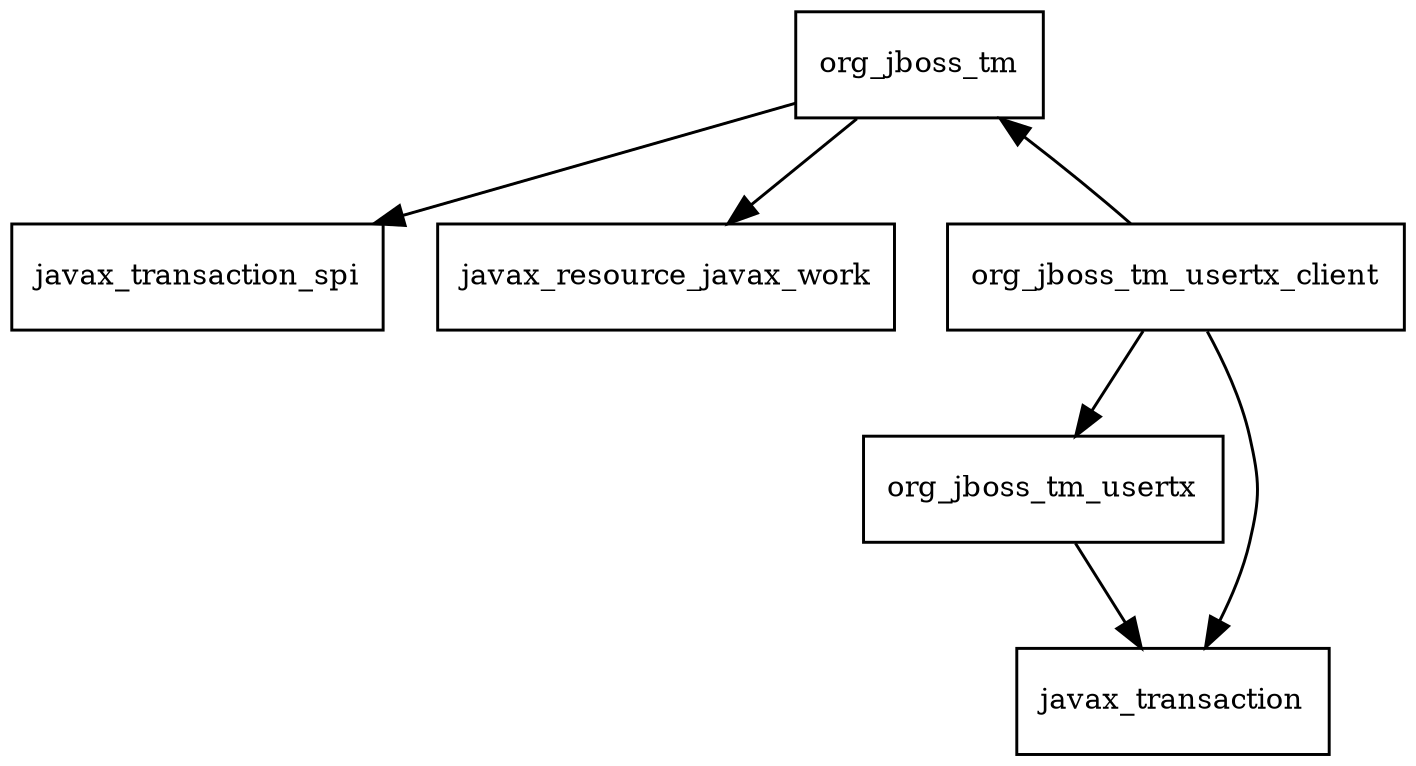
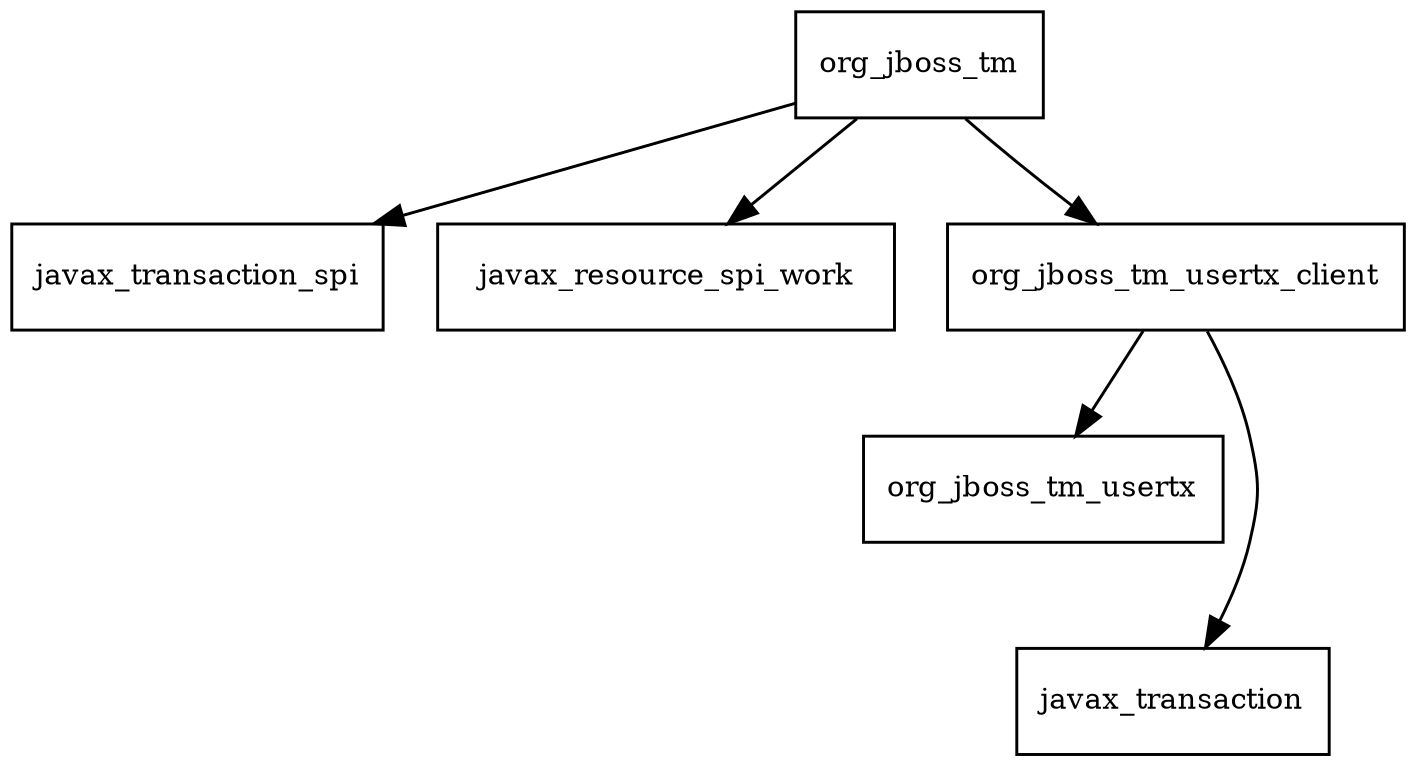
edge "org_jboss_tm_usertx_client" -> "org_jboss_tm": reversed
node "javax_resource_javax_work": label "javax_resource_javax_work" -> "javax_resource_spi_work"
edge "org_jboss_tm_usertx" -> "javax_transaction": removed
